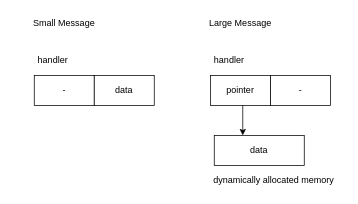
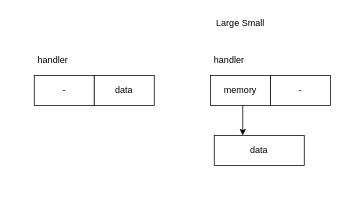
node "Small Message": removed
node "Large Message": label "Large Message" -> "Large Small"
node "pointer": label "pointer" -> "memory"
node "dynamically allocated memory": removed
